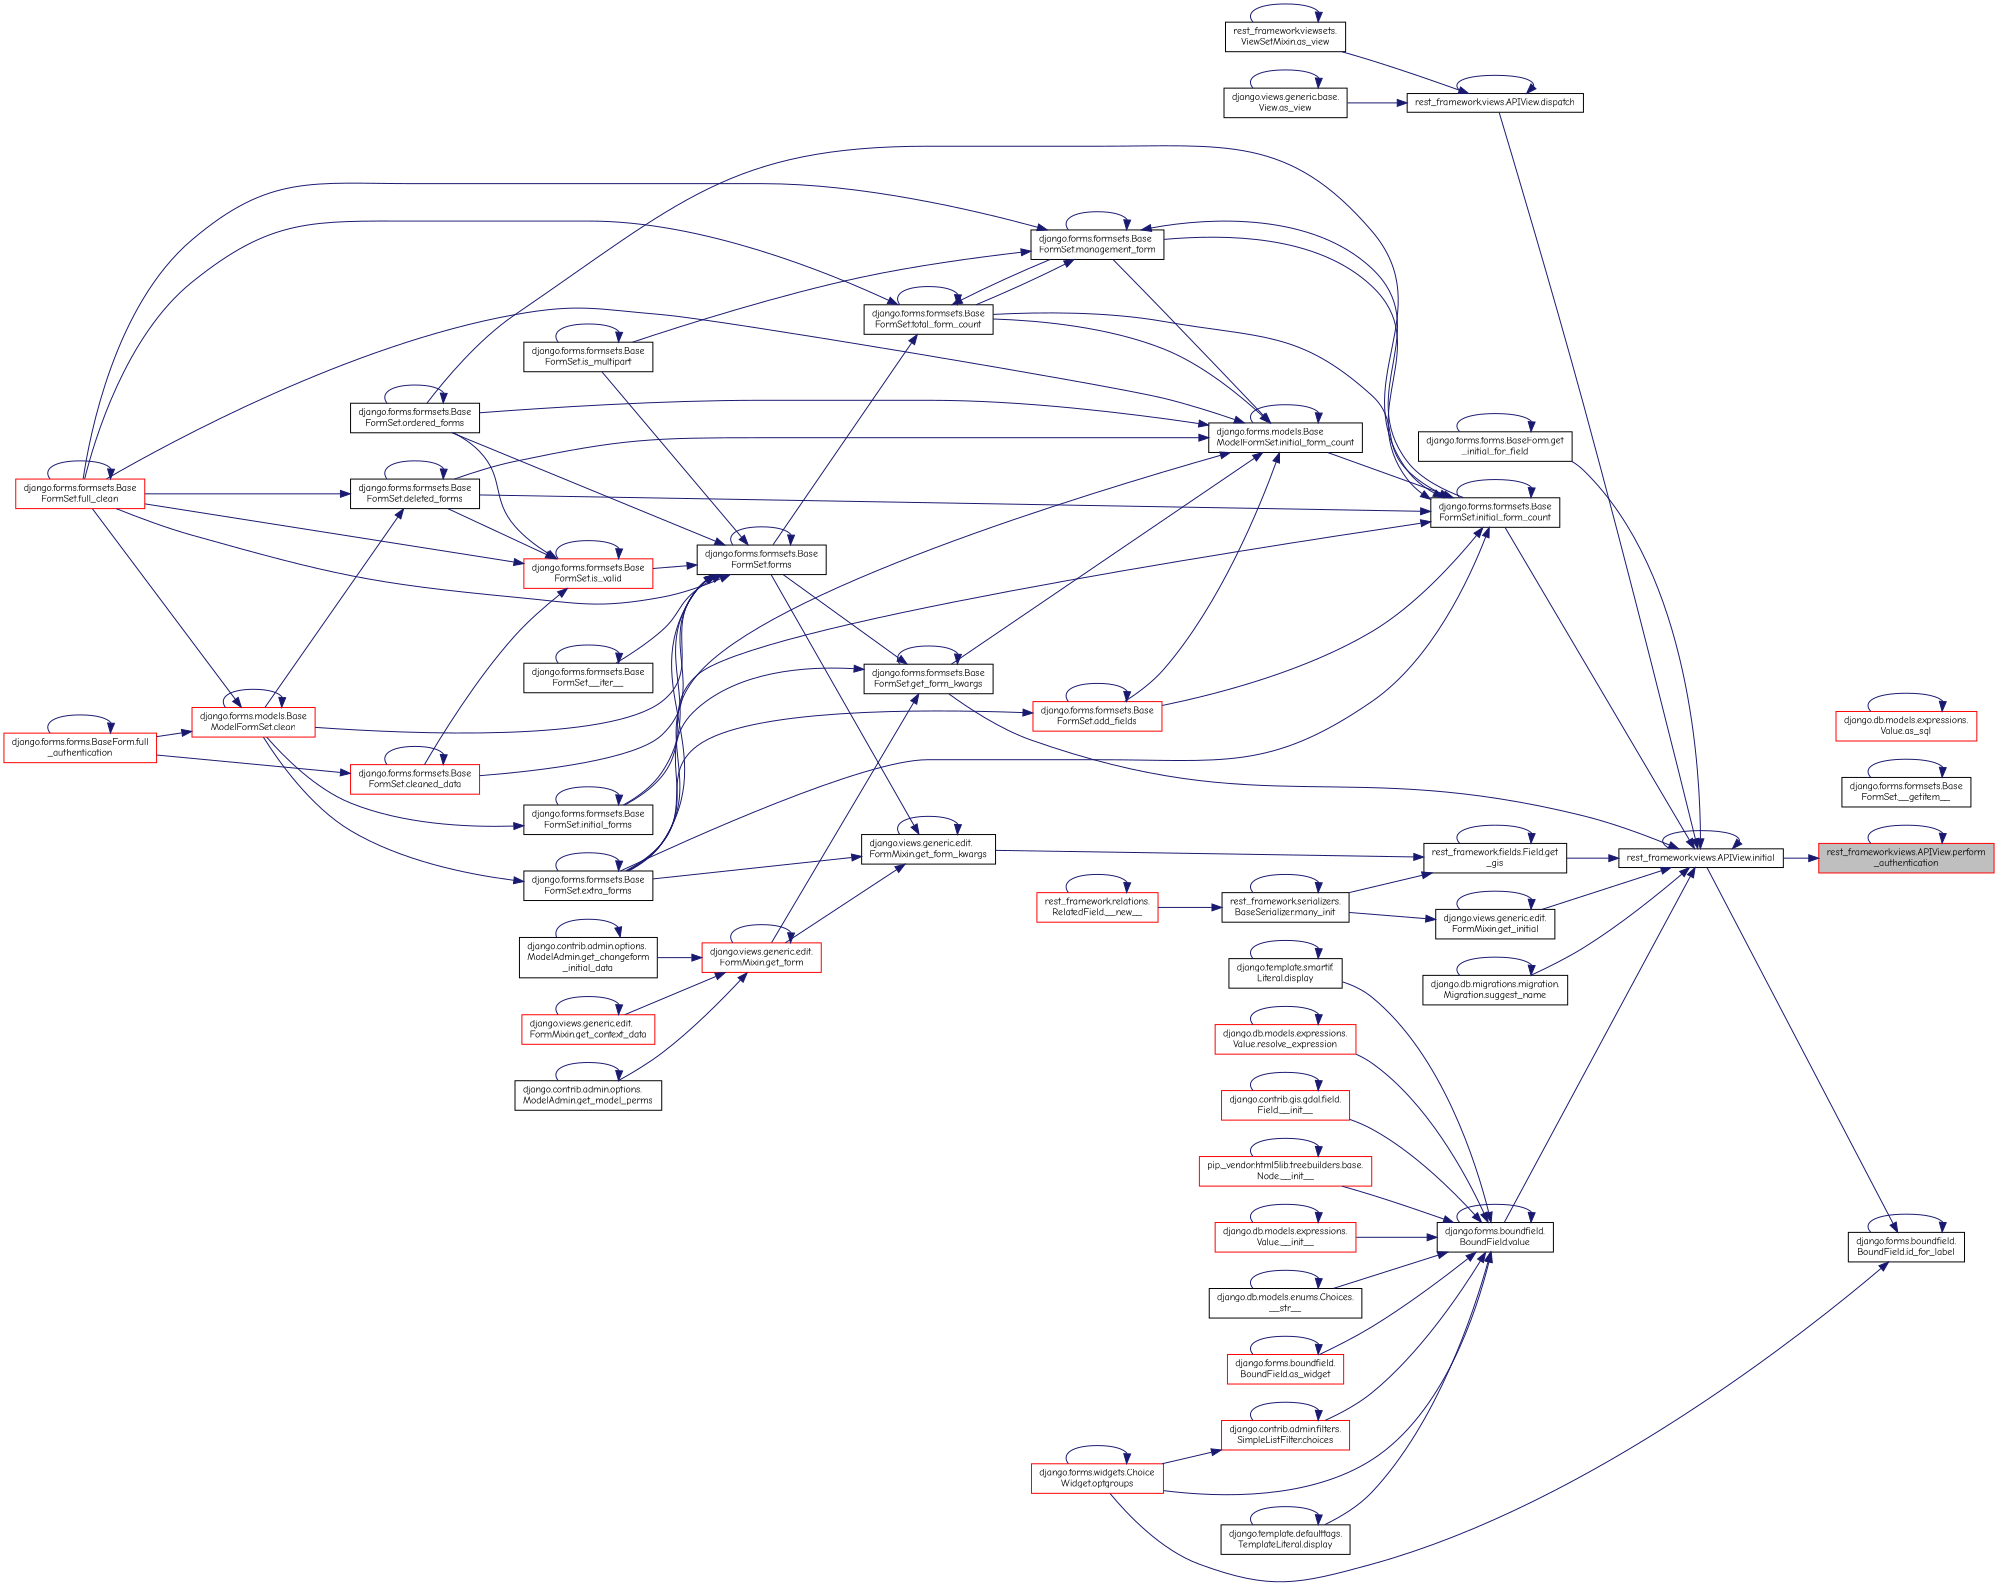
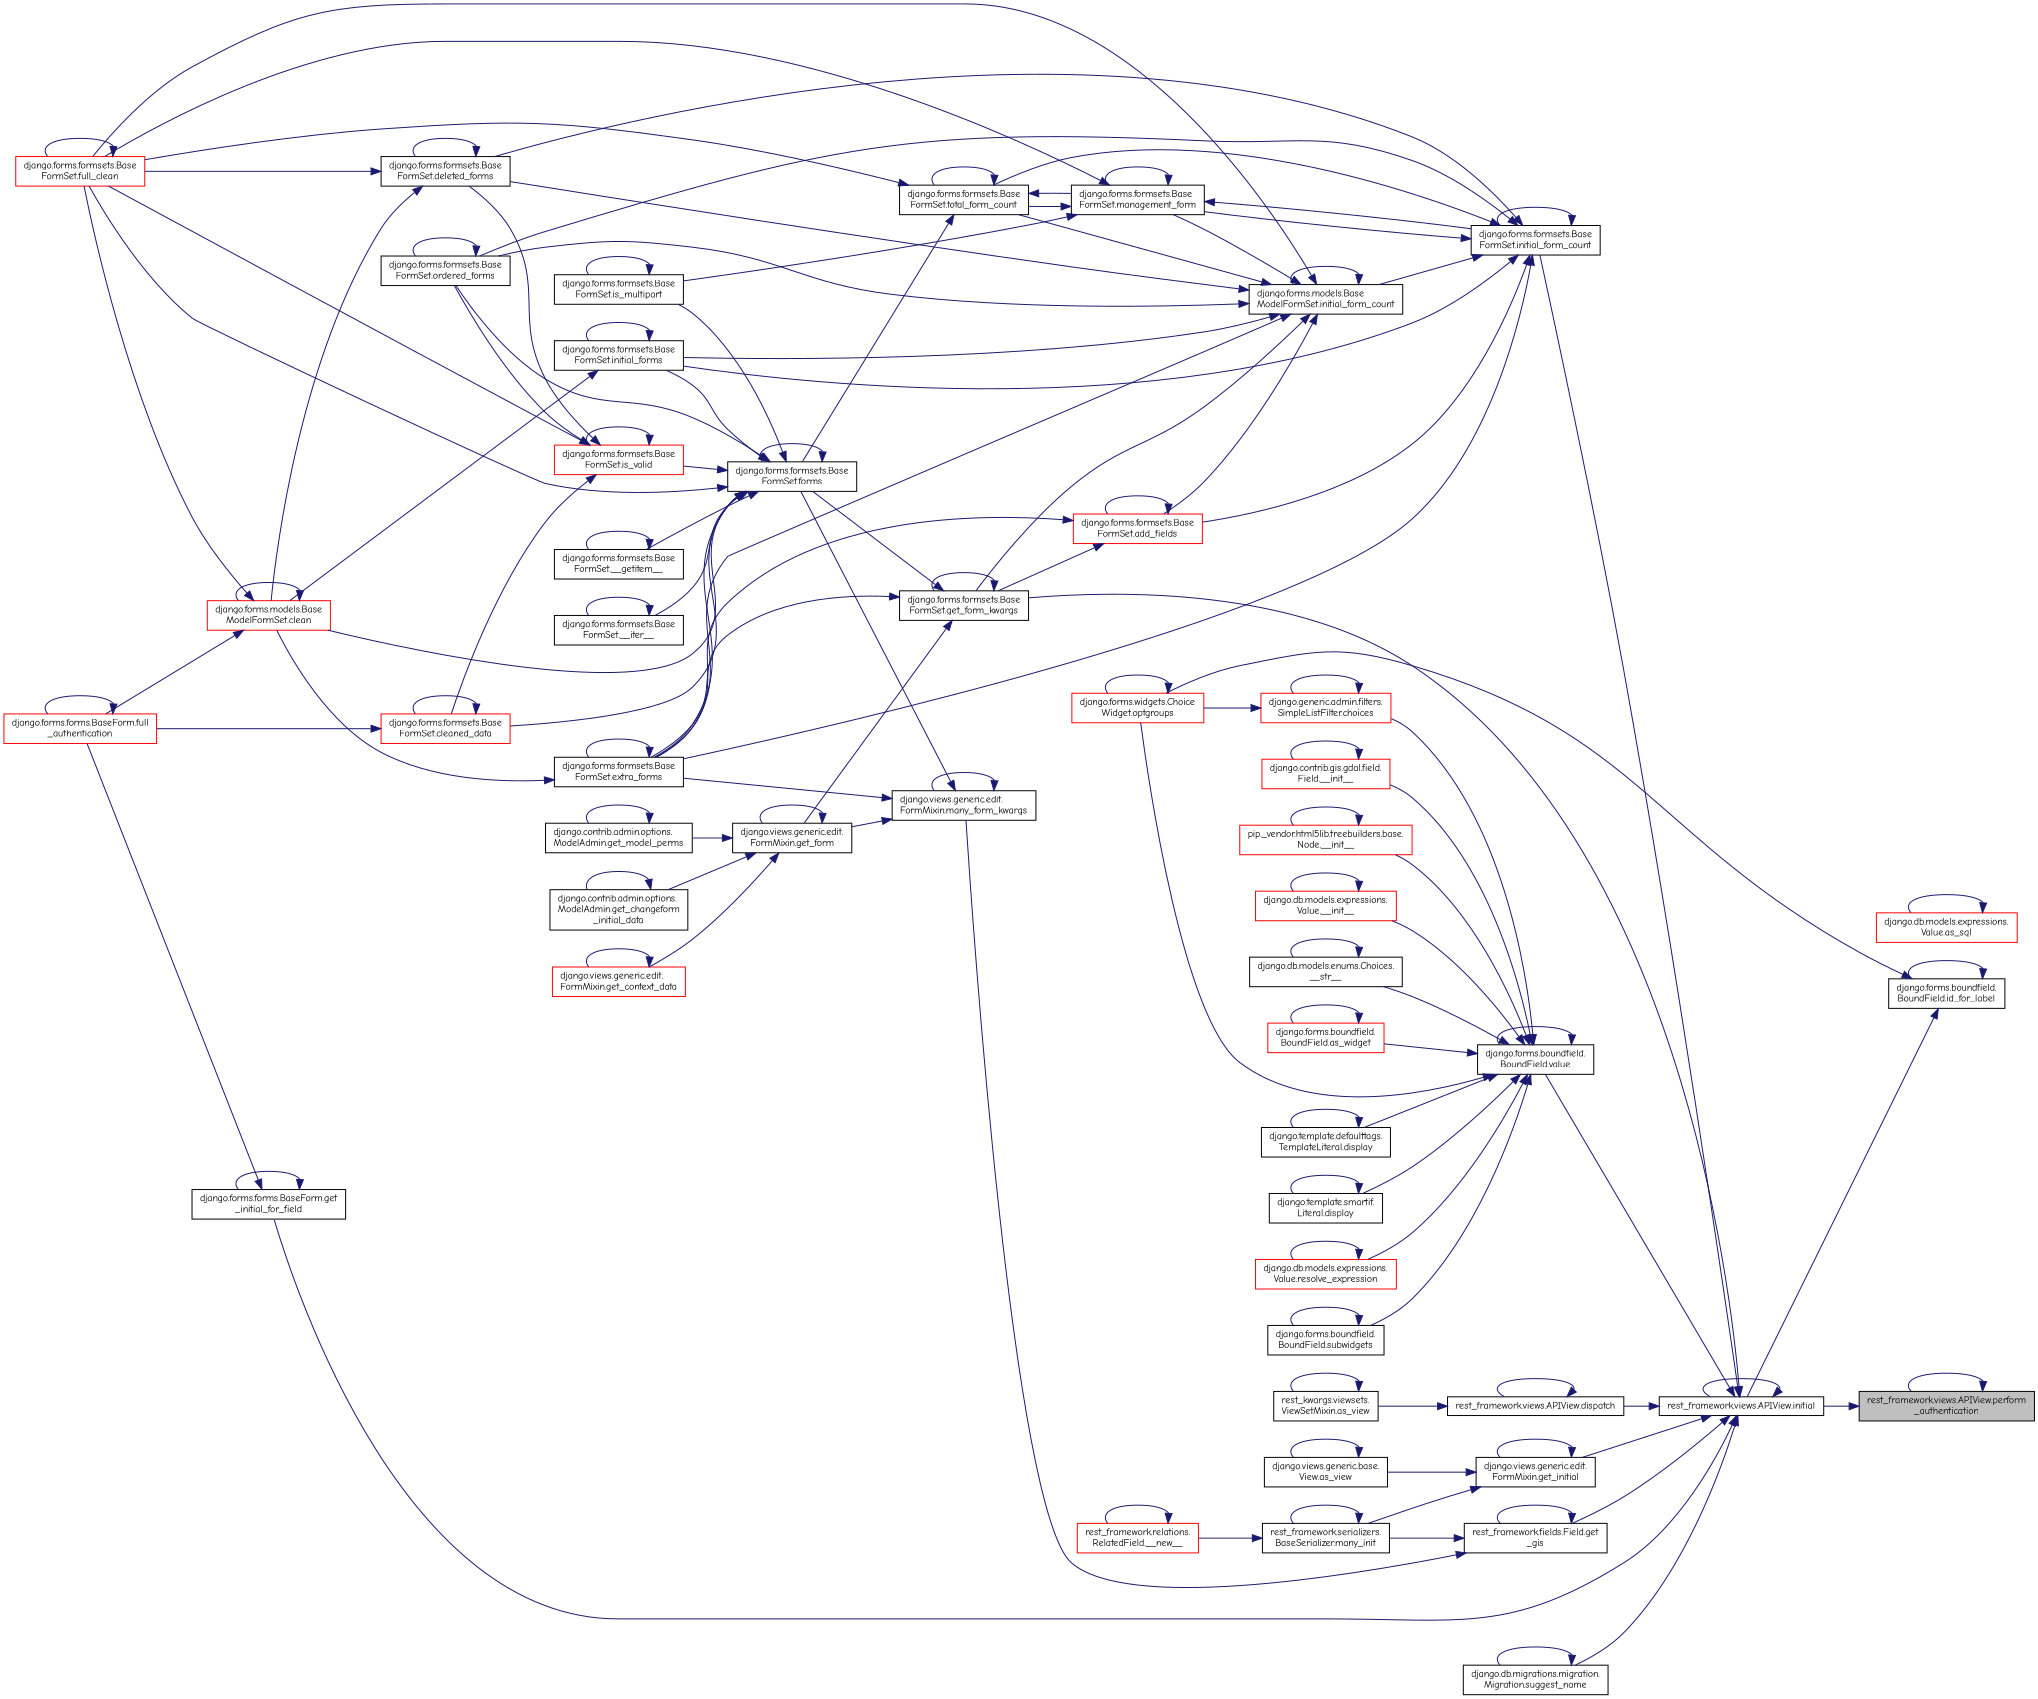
node "rest_framework.viewsets. ViewSetMixin.as_view": label "rest_framework.viewsets. ViewSetMixin.as_view" -> "rest_kwargs.viewsets. ViewSetMixin.as_view"
edge "django.views.generic.base. View.as_view" -> "rest_framework.views.APIView.dispatch": now "django.views.generic.base. View.as_view" -> "django.views.generic.edit. FormMixin.get_initial"
edge "django.forms.formsets.Base FormSet.initial_forms" -> "django.forms.models.Base ModelFormSet.initial_form_count": added
edge "django.forms.formsets.Base FormSet.__getitem__" -> "django.forms.formsets.Base FormSet.forms": added
edge "django.forms.formsets.Base FormSet.get_form_kwargs" -> "django.forms.formsets.Base FormSet.add_fields": added
node "django.views.generic.edit. FormMixin.get_form_kwargs": label "django.views.generic.edit. FormMixin.get_form_kwargs" -> "django.views.generic.edit. FormMixin.many_form_kwargs"
node "rest_framework.views.APIView.perform _authentication": color red -> black
node "django.views.generic.edit. FormMixin.get_form": color red -> black
edge "django.forms.forms.BaseForm.full _authentication" -> "django.forms.forms.BaseForm.get _initial_for_field": added
node "django.forms.boundfield. BoundField.subwidgets": added
node "django.contrib.admin.filters. SimpleListFilter.choices": label "django.contrib.admin.filters. SimpleListFilter.choices" -> "django.generic.admin.filters. SimpleListFilter.choices"
